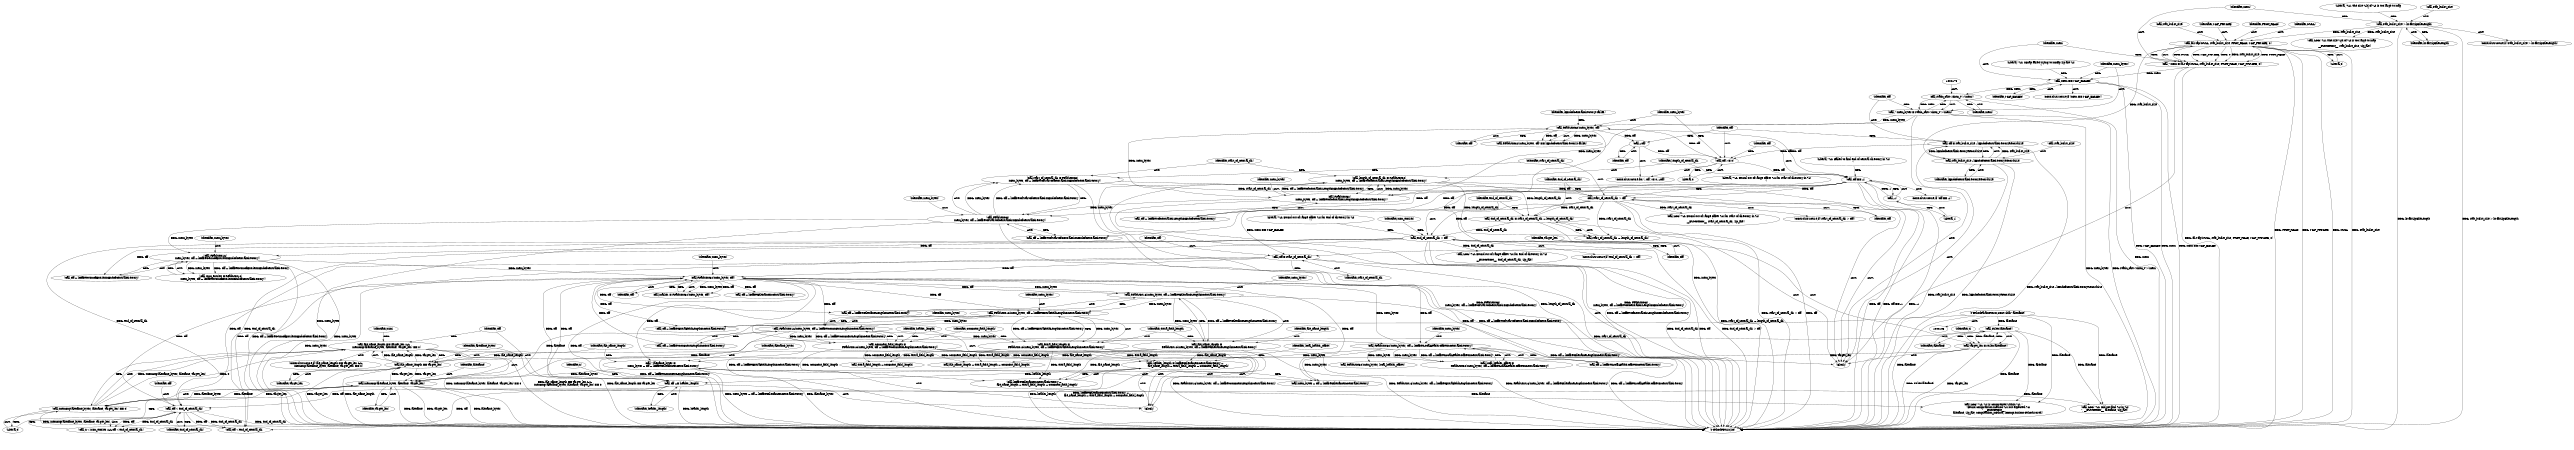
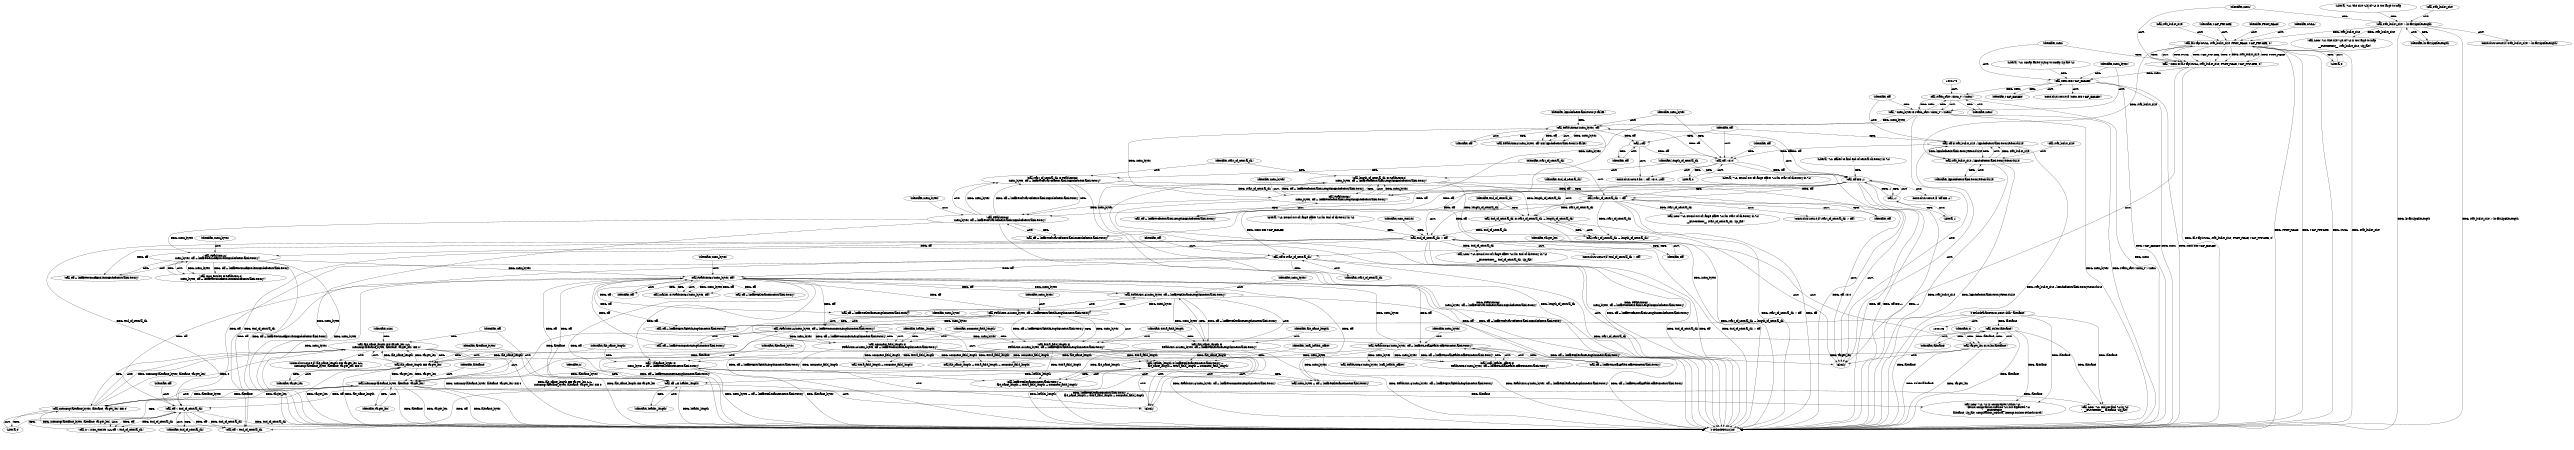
edge "(Call,off >= 0)" -> "(MethodReturn,int)": added, label "DDG: off >= 0"
